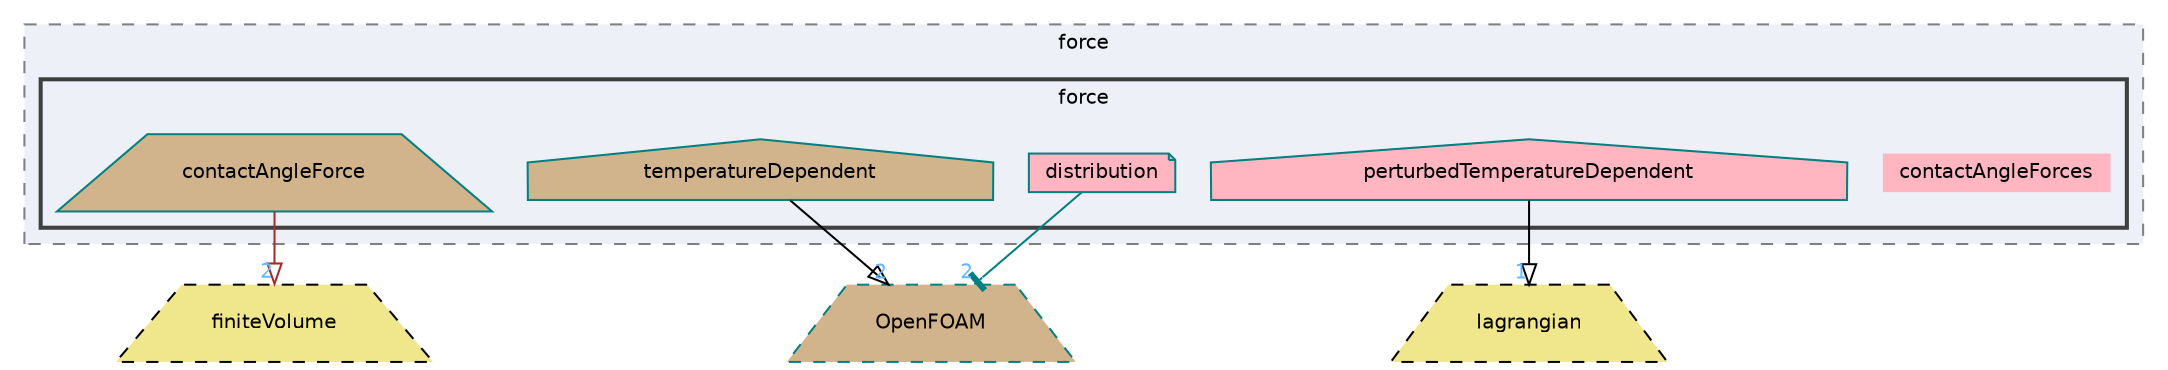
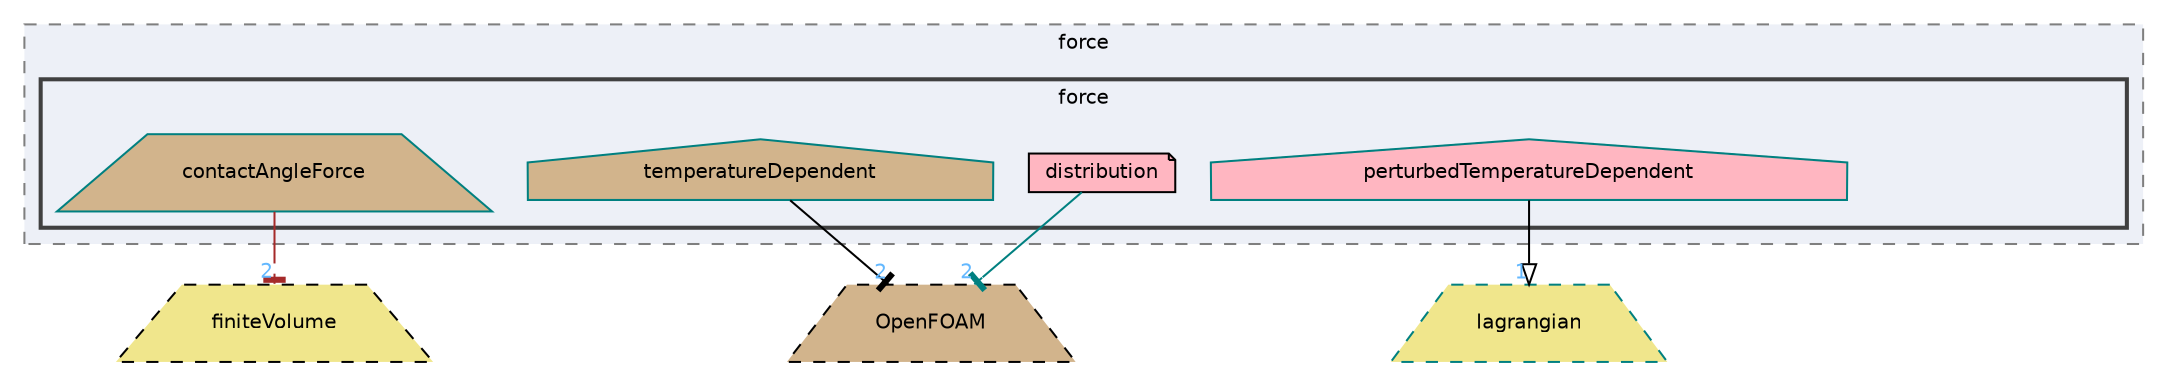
node "distribution": color teal -> black
node "contactAngleForces": removed
edge "contactAngleForce" -> "finiteVolume": arrowhead onormal -> tee
edge "temperatureDependent" -> "OpenFOAM": arrowhead onormal -> tee
node "OpenFOAM": color teal -> black
node "lagrangian": color black -> teal
